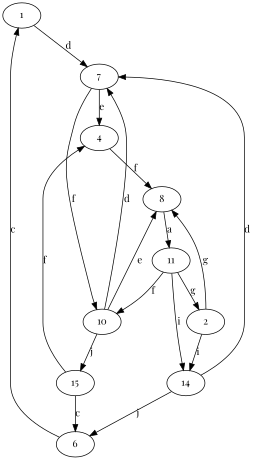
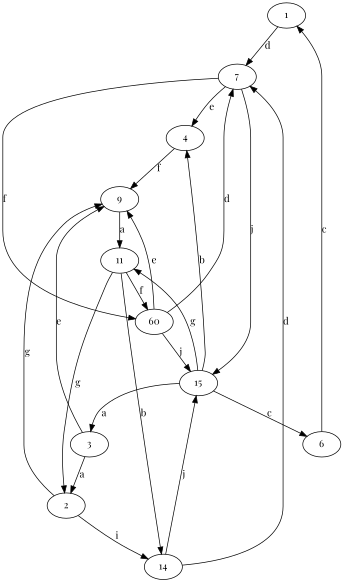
node "8": label "8" -> "9"
edge "7" -> "15": added, label "j"
edge "15" -> "4": label "f" -> "b"
edge "15" -> "11": added, label "g"
node "10": label "10" -> "60"
edge "11" -> "14": label "i" -> "b"
edge "14" -> "6": now "14" -> "15"
node "3": added
